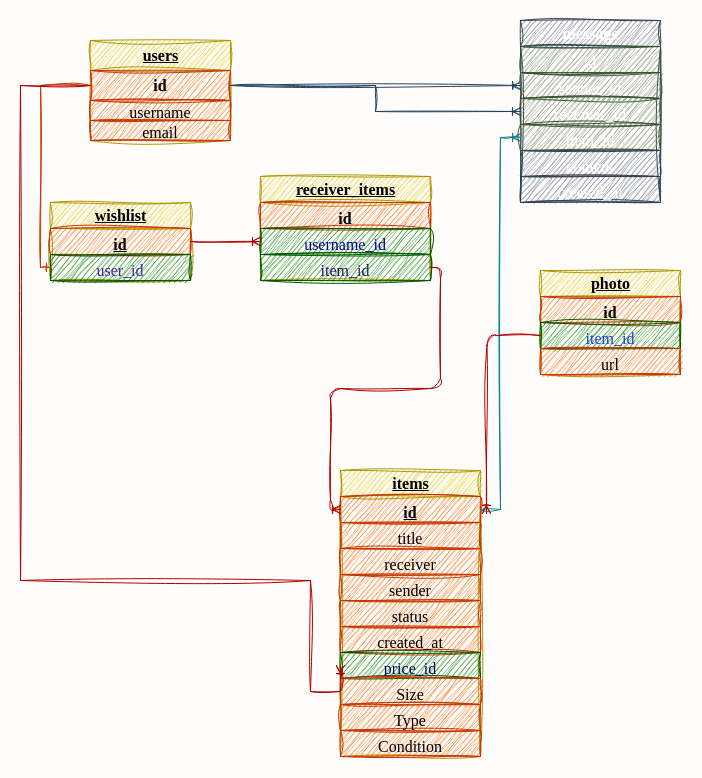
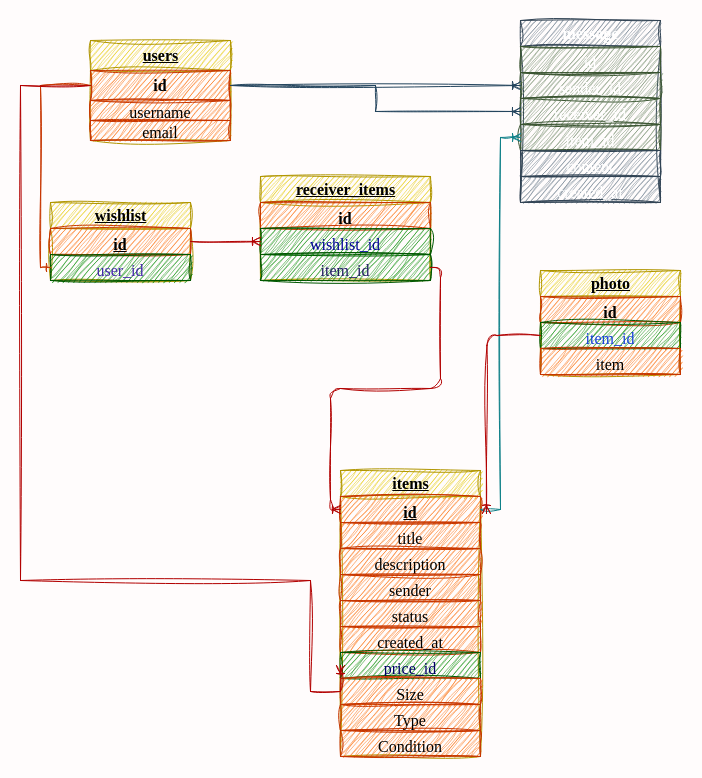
node "username_id": label "username_id" -> "wishlist_id"
node "url": label "url" -> "item"
node "receiver": label "receiver" -> "description"
